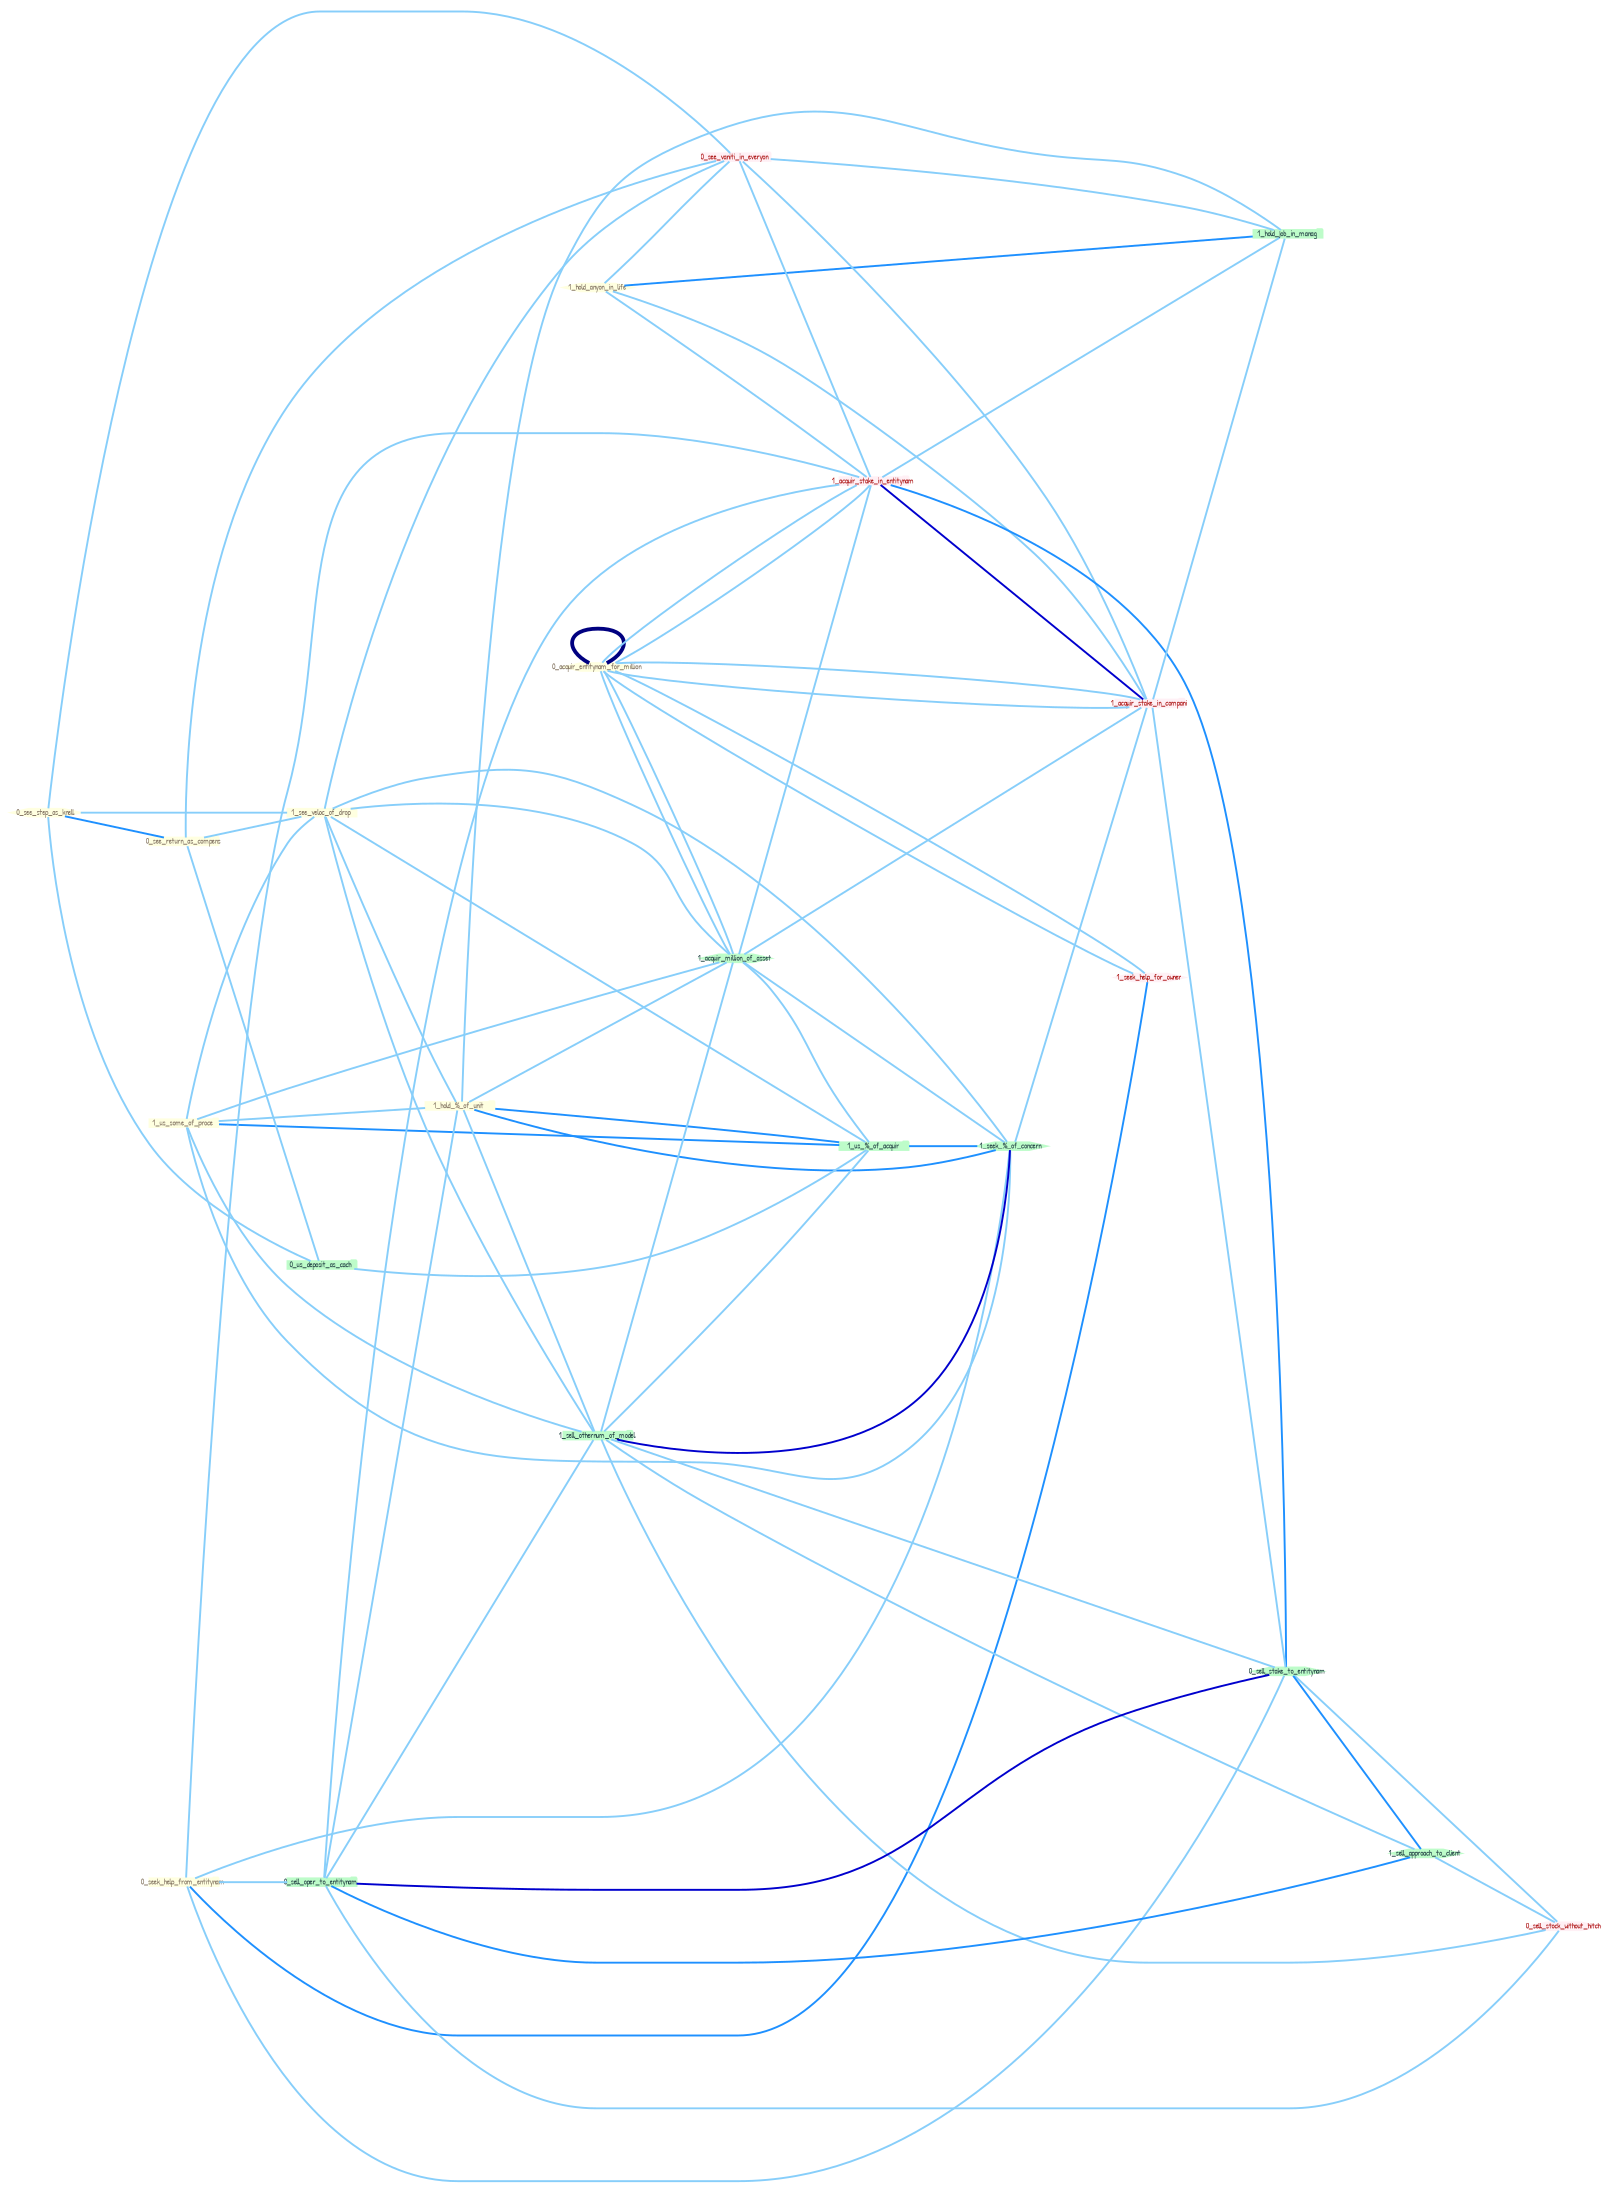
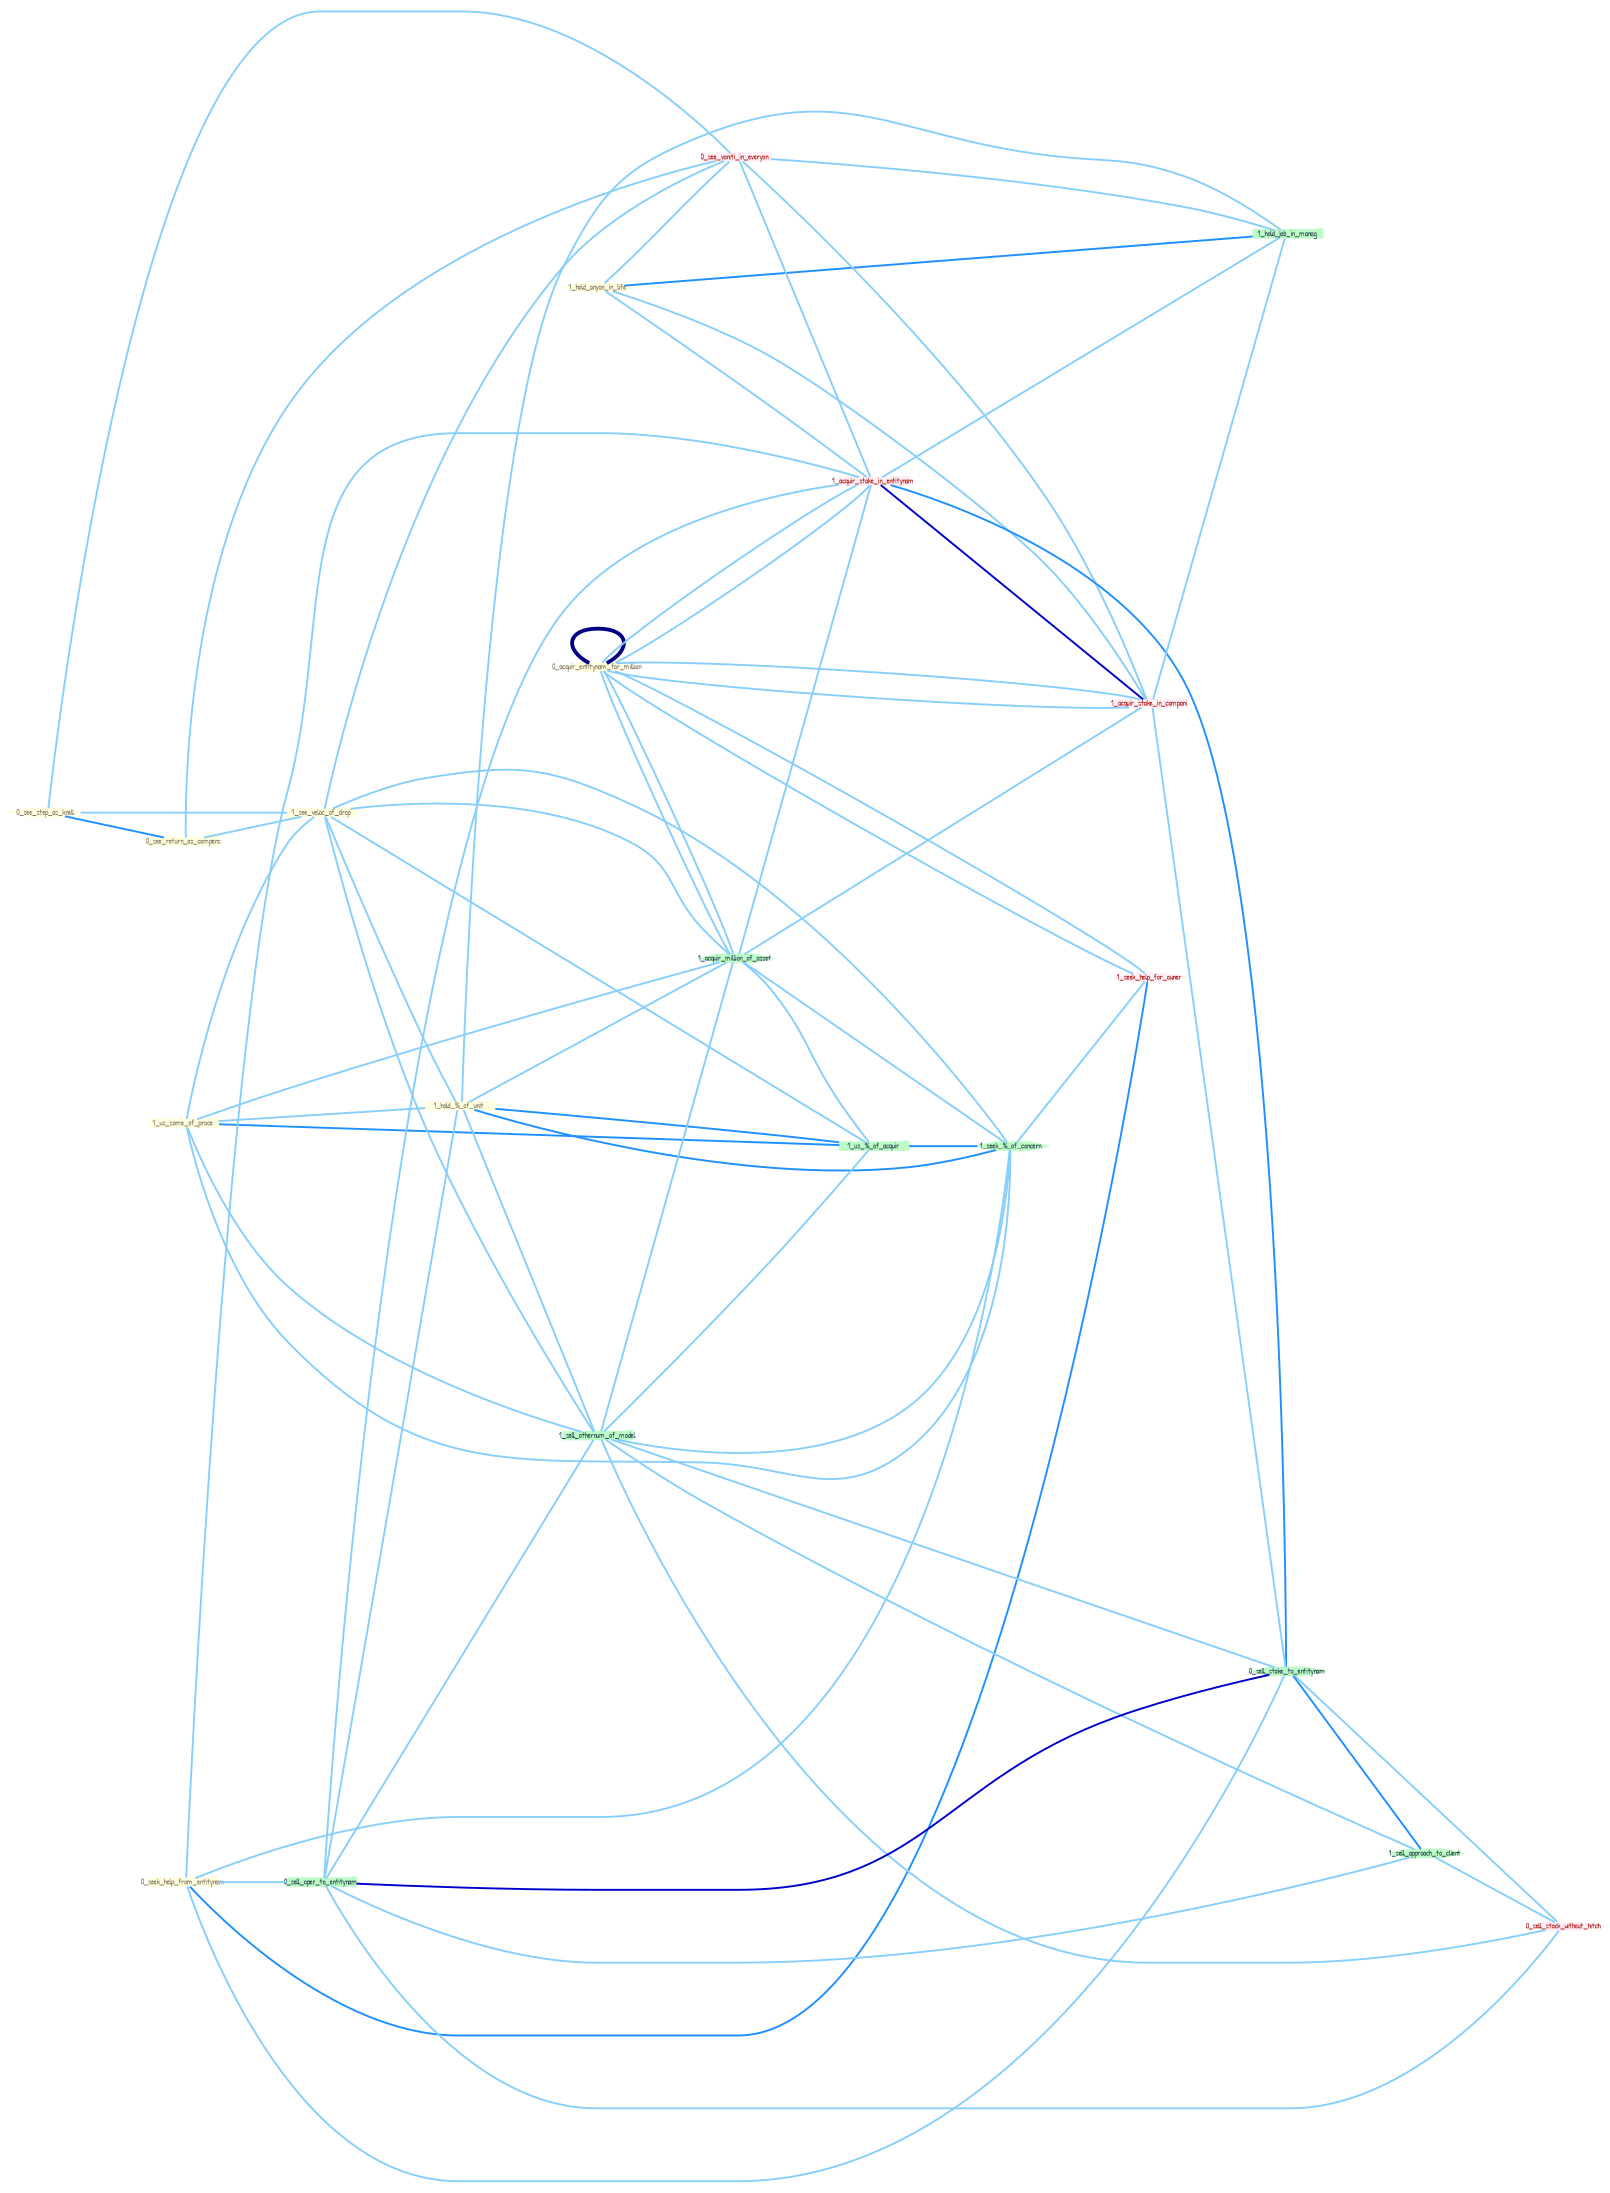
edge "1_acquir_stake_in_compani" -- "1_seek_%_of_concern": now "1_seek_help_for_owner" -- "1_seek_%_of_concern"
node "0_us_deposit_as_cach": removed
edge "1_seek_%_of_concern" -- "1_sell_othernum_of_model": color #0000cd -> #87cefa
edge "1_sell_approach_to_client" -- "0_sell_oper_to_entitynam": color #1e90ff -> #87cefa
